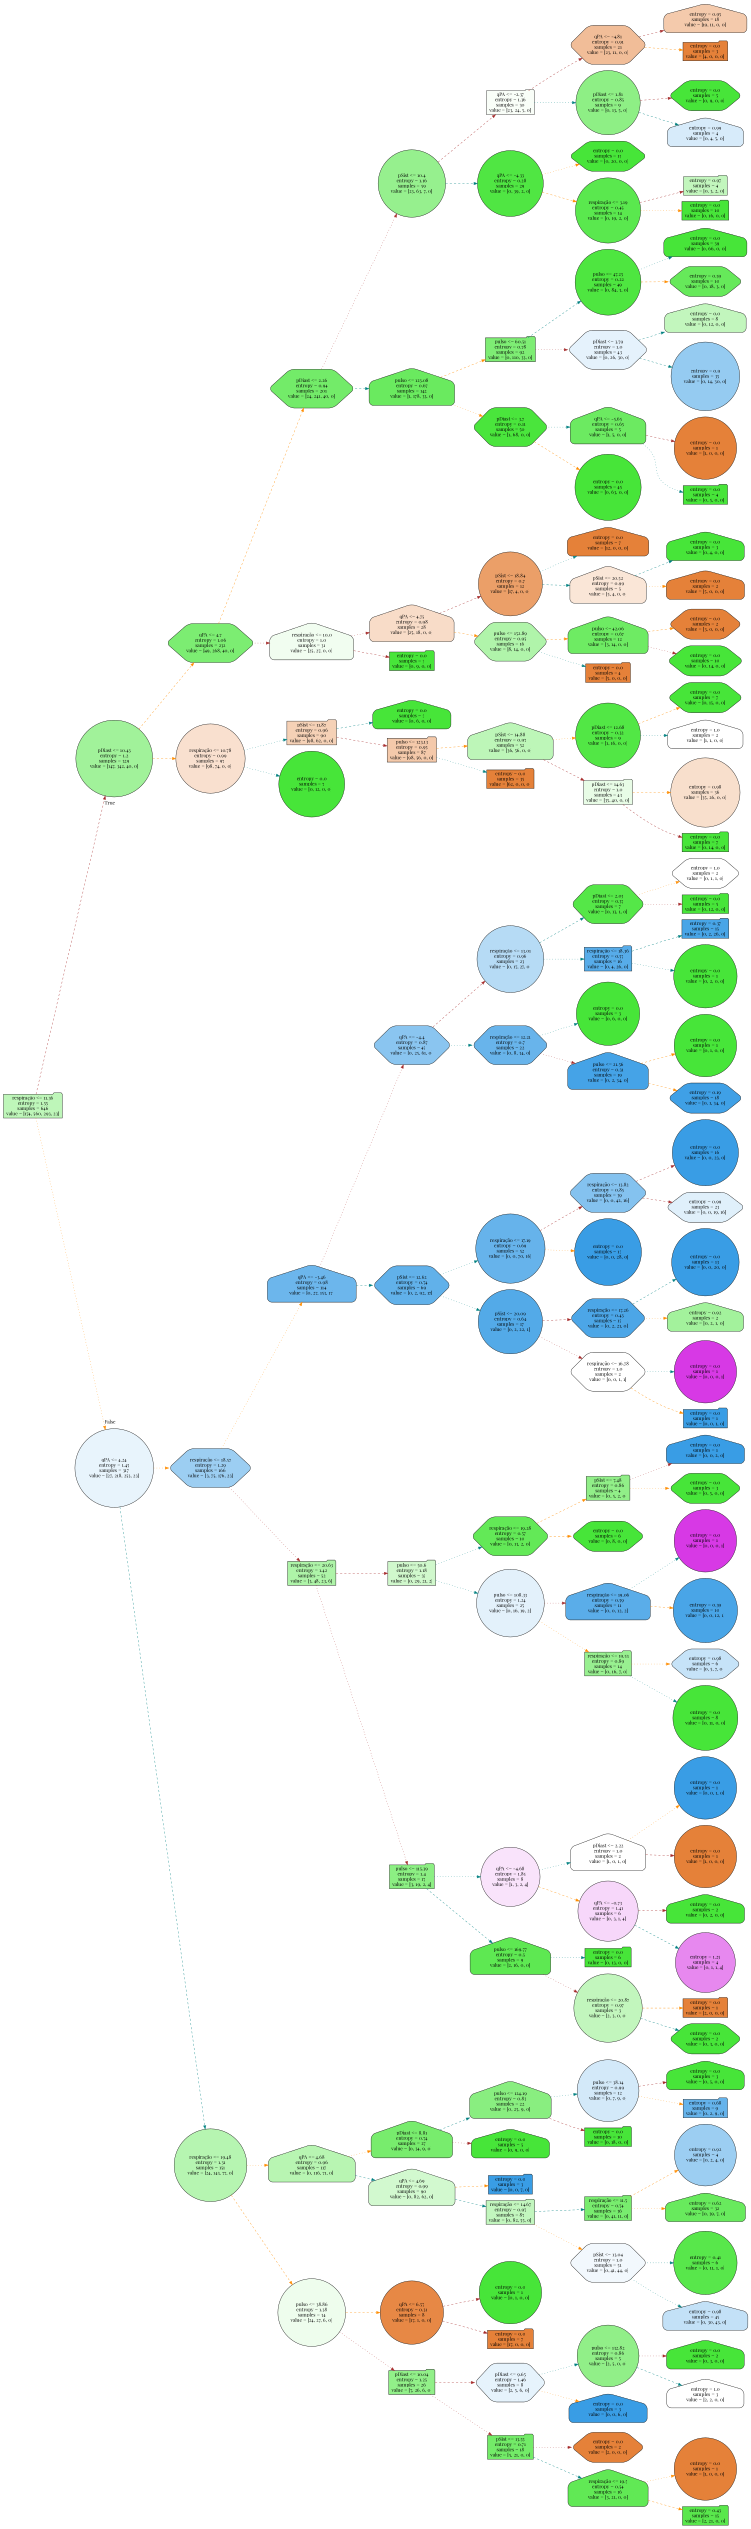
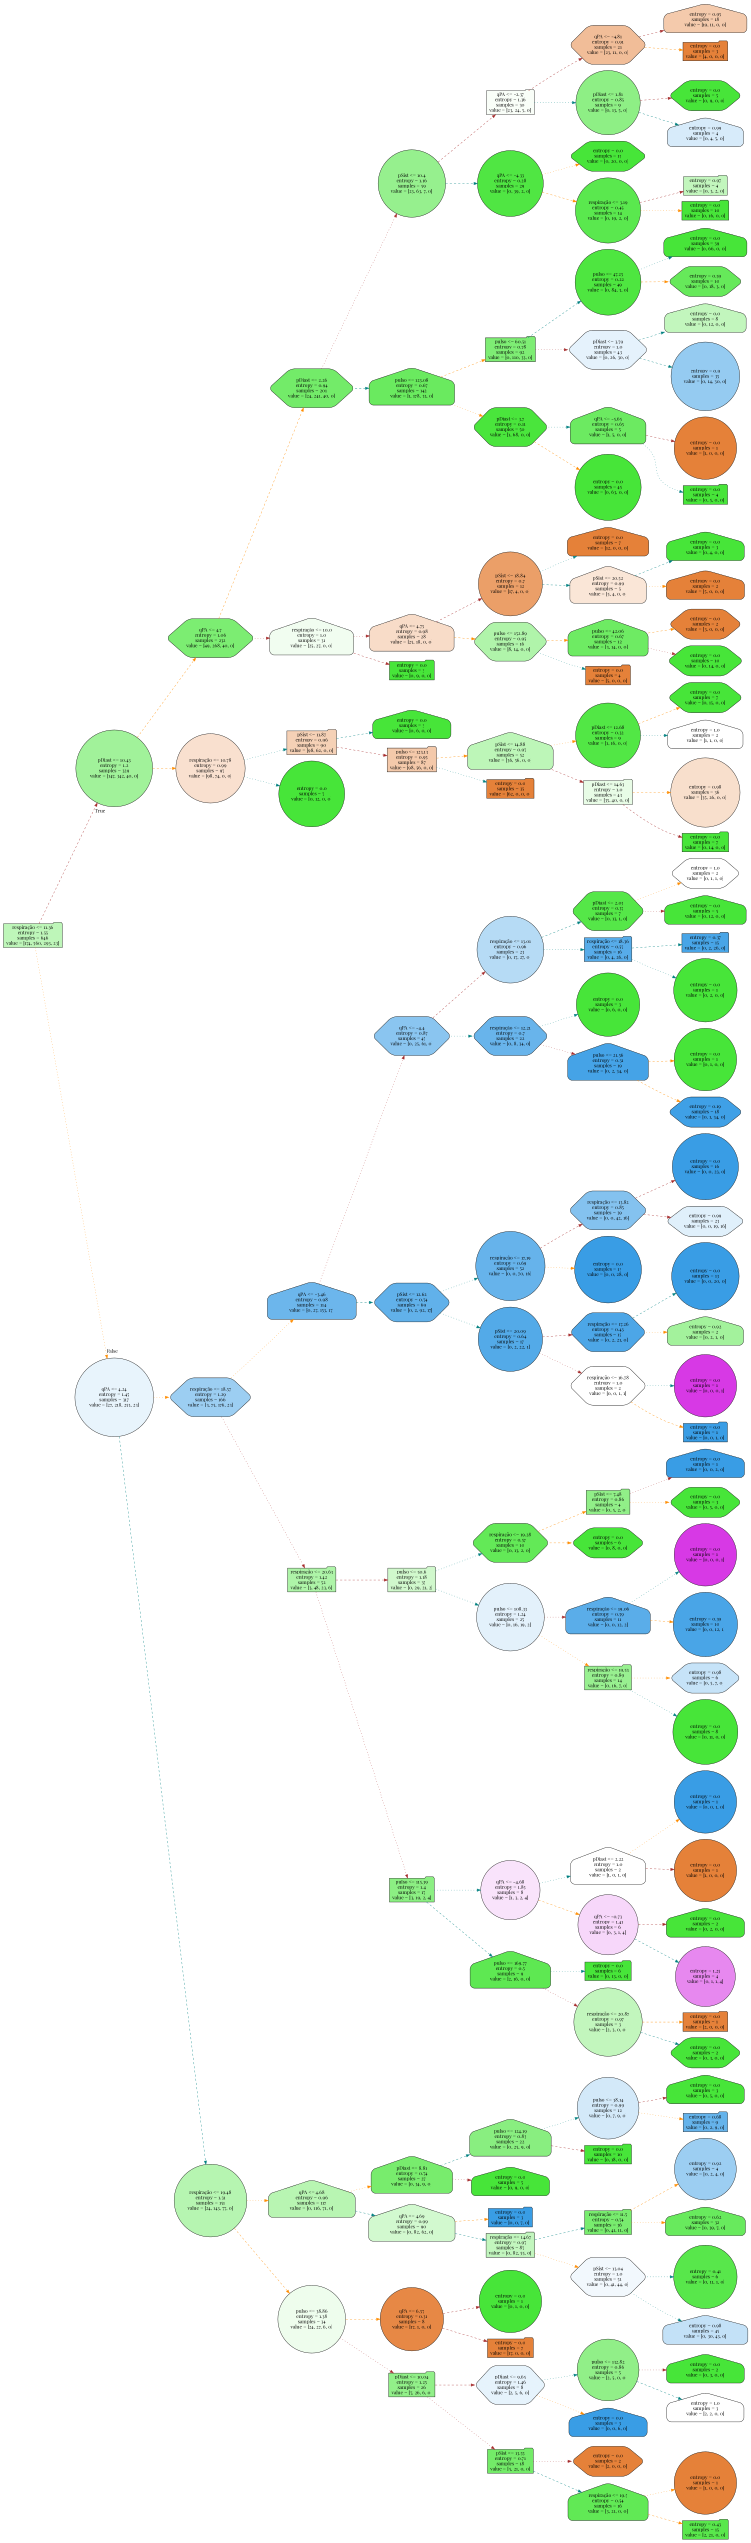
node "entropy = 0.0 samples = 5 value = [0, 12, 0, 0]": shape folder -> house
